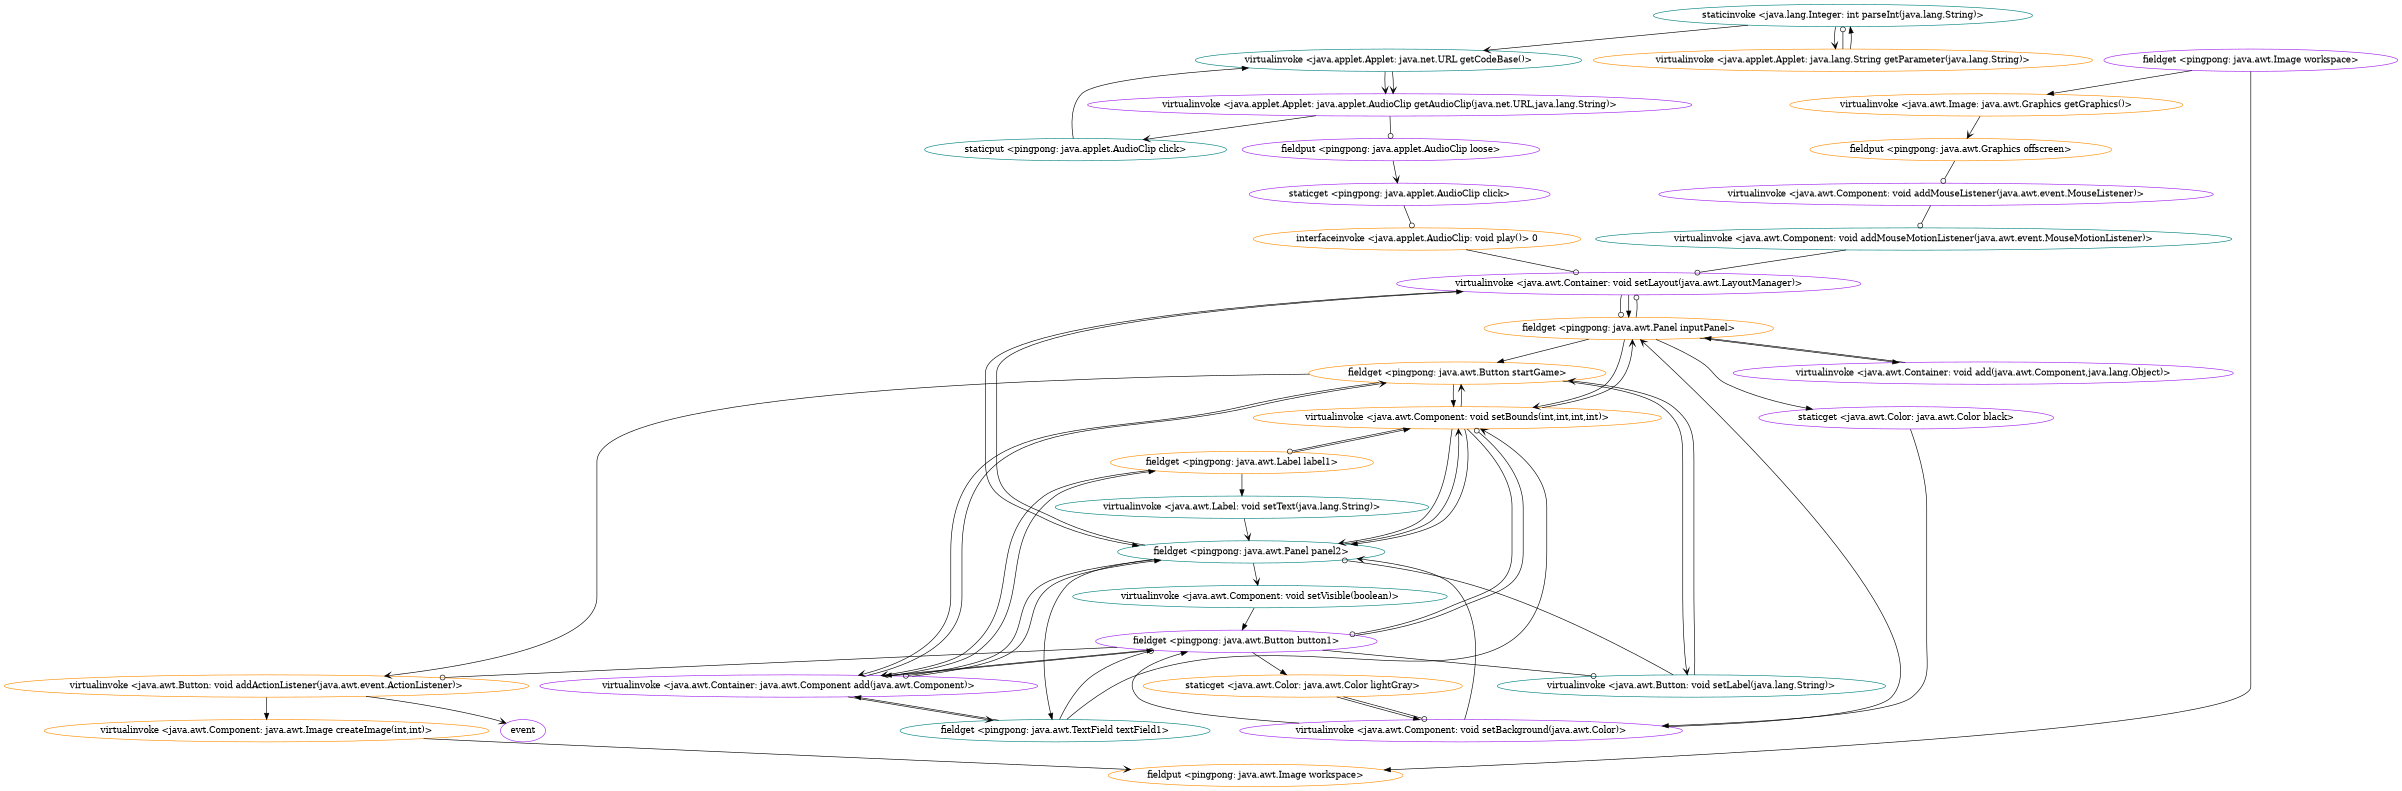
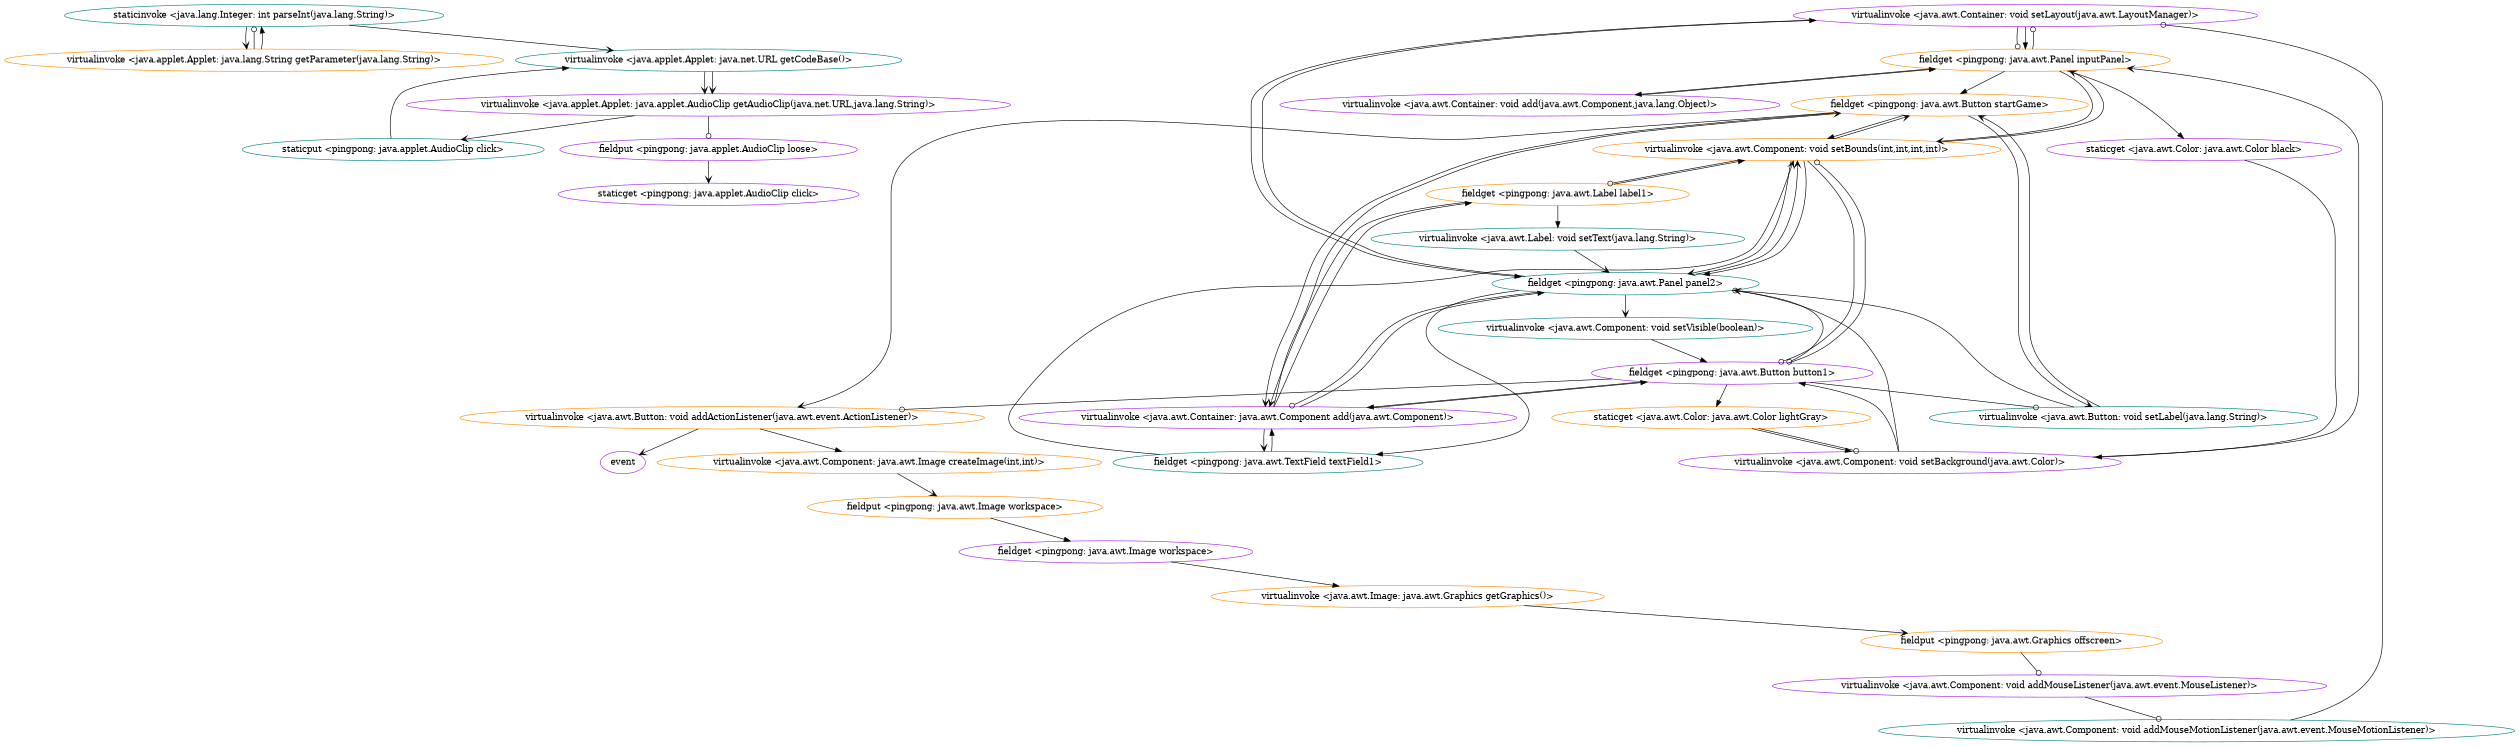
node "interfaceinvoke <java.applet.AudioClip: void play()> 0": removed
edge "fieldget <pingpong: java.awt.TextField textField1>" -> "fieldget <pingpong: java.awt.Button button1>": now "fieldget <pingpong: java.awt.Panel panel2>" -> "fieldget <pingpong: java.awt.Button button1>"
edge "fieldget <pingpong: java.awt.Image workspace>" -> "fieldput <pingpong: java.awt.Image workspace>": reversed
